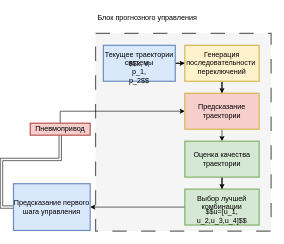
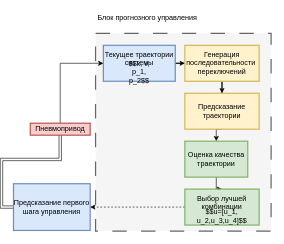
edge "Пневмопривод" -> "Предсказание траектории": now "Пневмопривод" -> "Текущее траектории системы"
node "Предсказание траектории": fillcolor #f8cecc -> #fff2cc
node "Оценка качества траектории": size 74x36 -> 63x36
edge "Выбор лучшей комбинации" -> "Предсказание первого шага управления": style solid -> dashed
